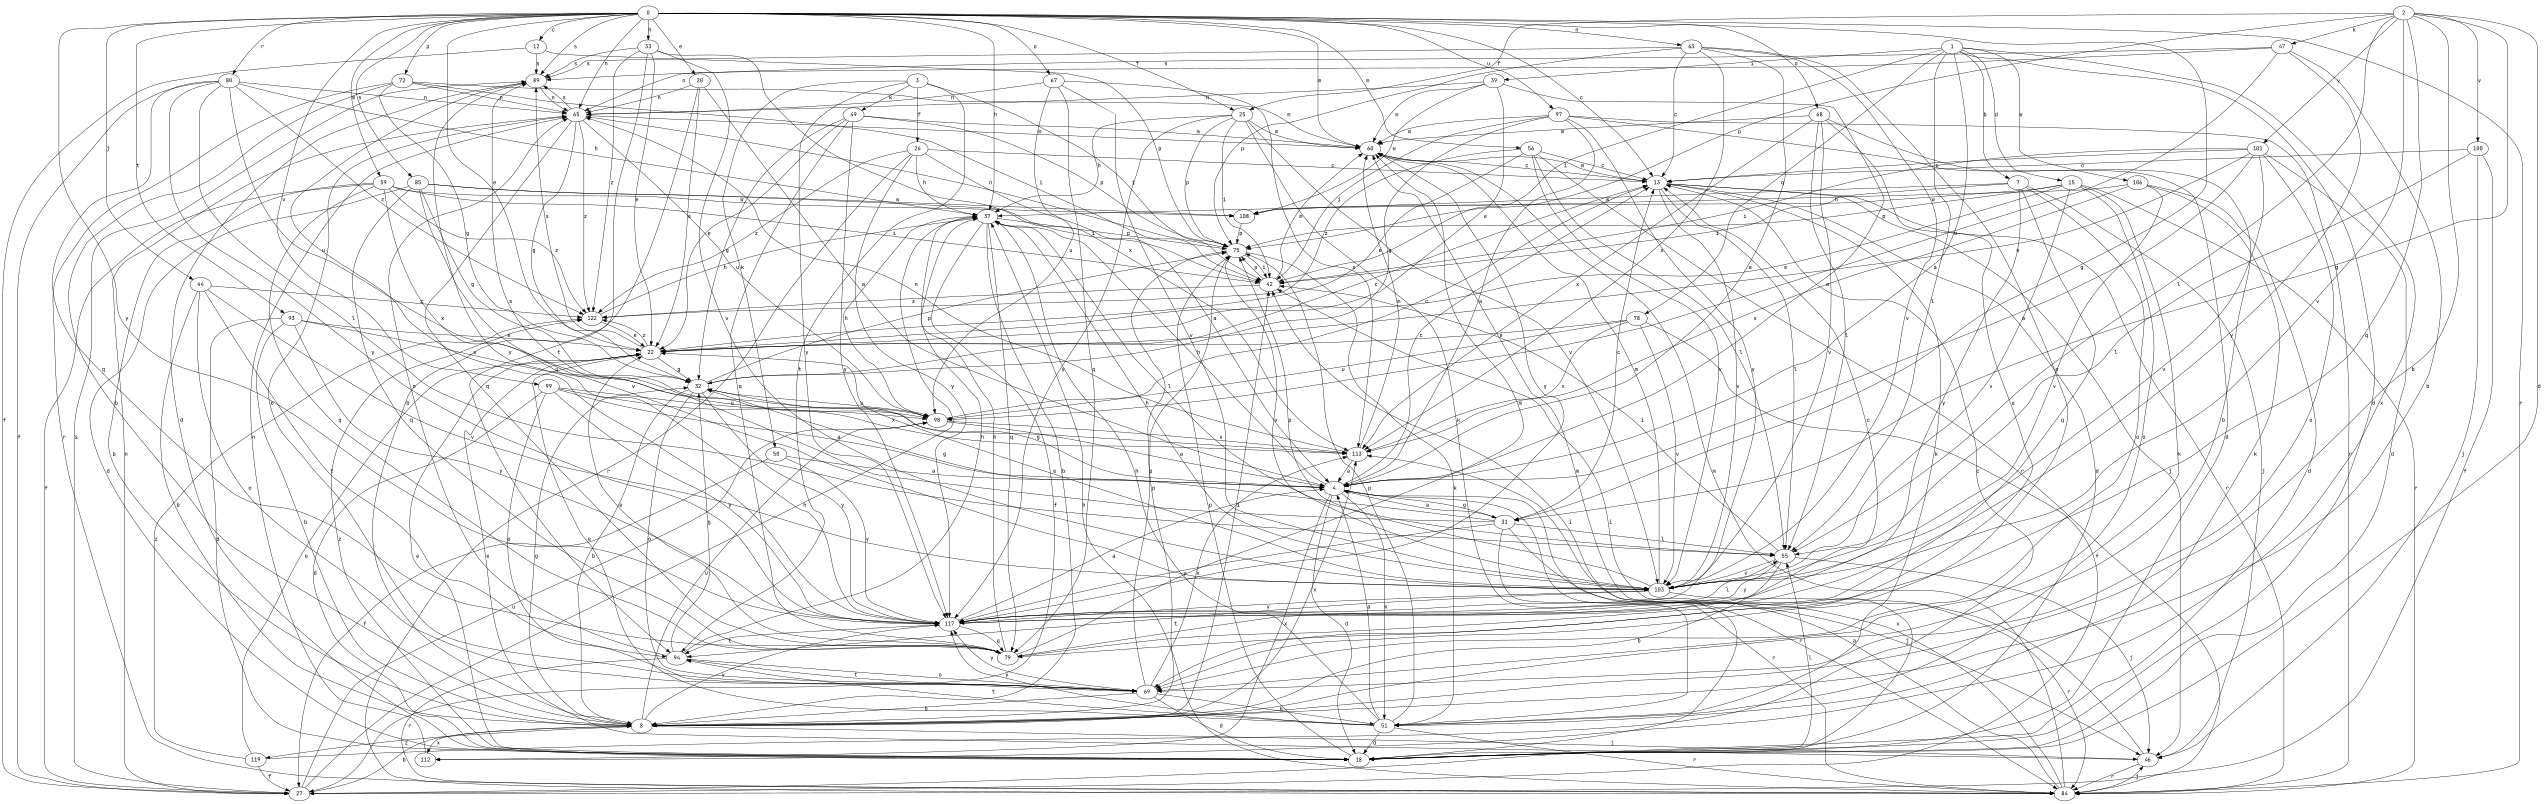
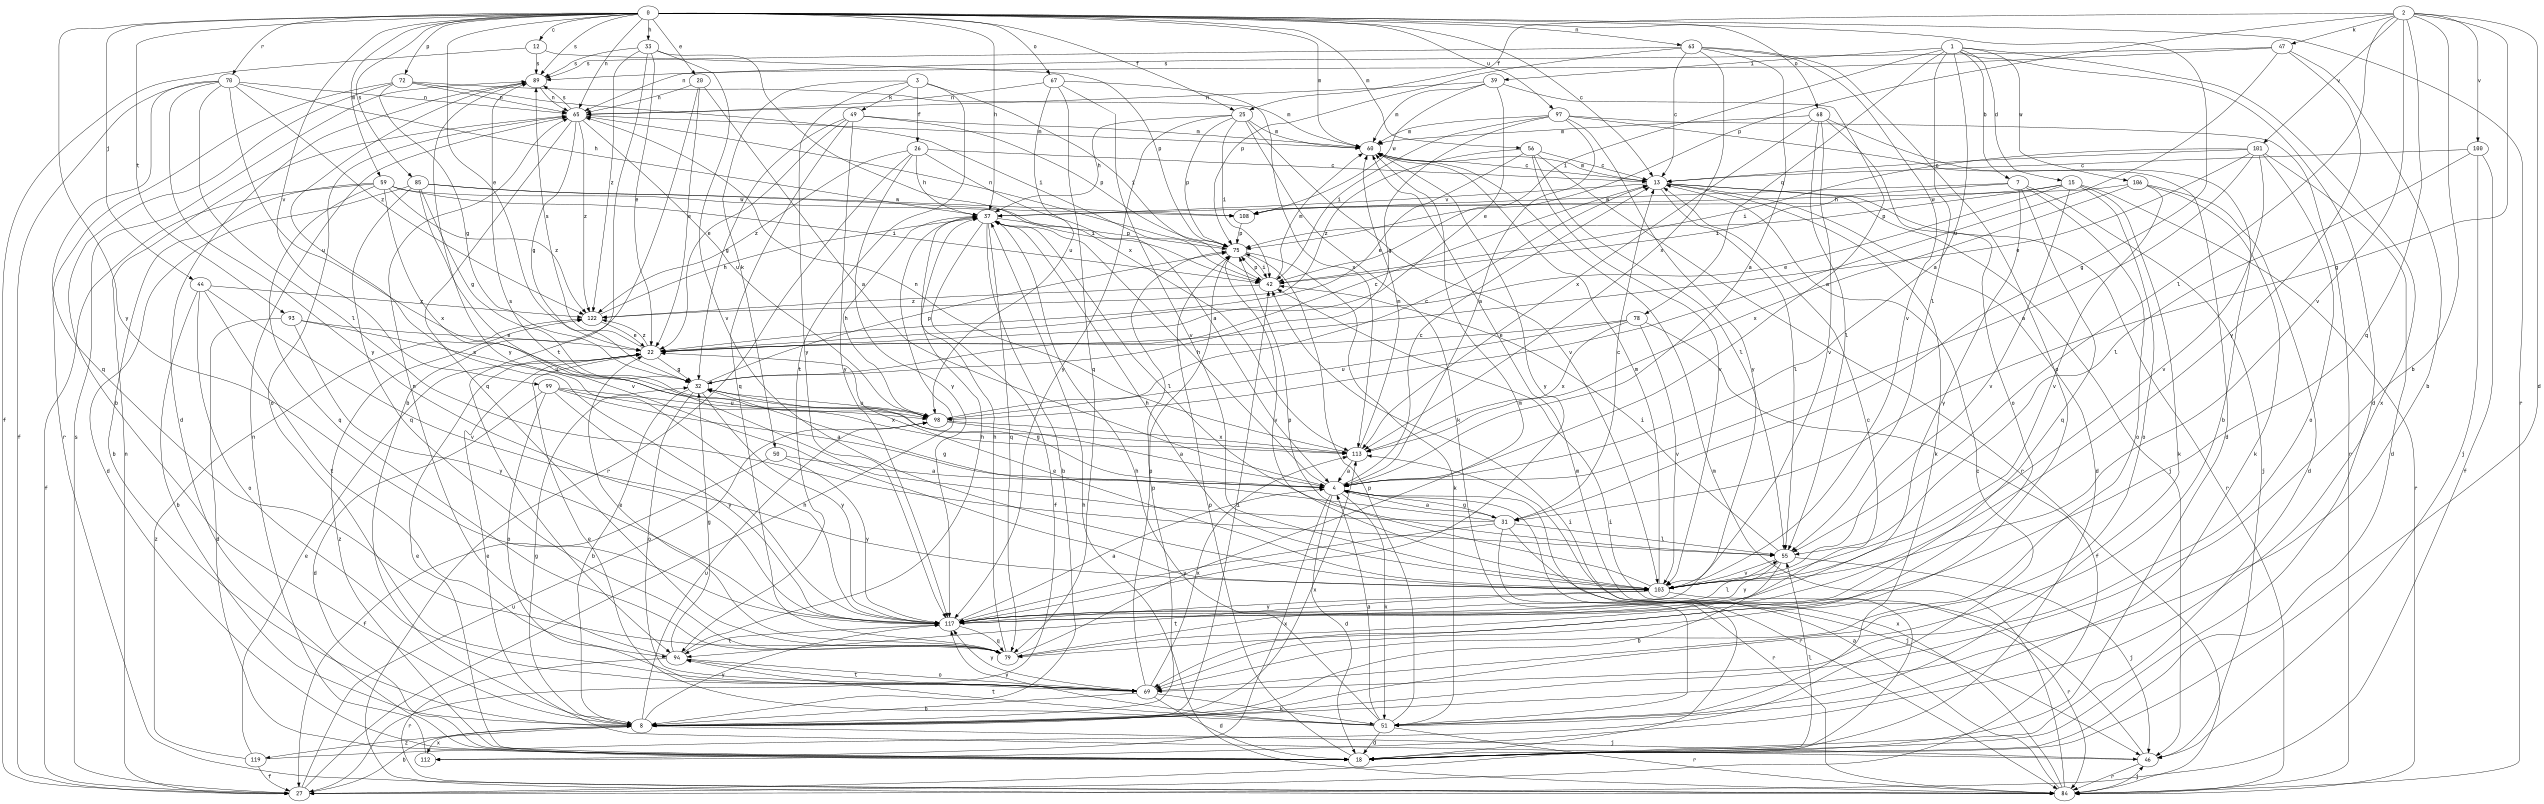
node "80": label "80" -> "70"
edge "13" -> "103": now "13" -> "37"
edge "93" -> "8": removed, label "b"
